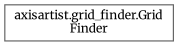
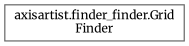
node "axisartist.grid_finder.Grid Finder": label "axisartist.grid_finder.Grid Finder" -> "axisartist.finder_finder.Grid Finder"
